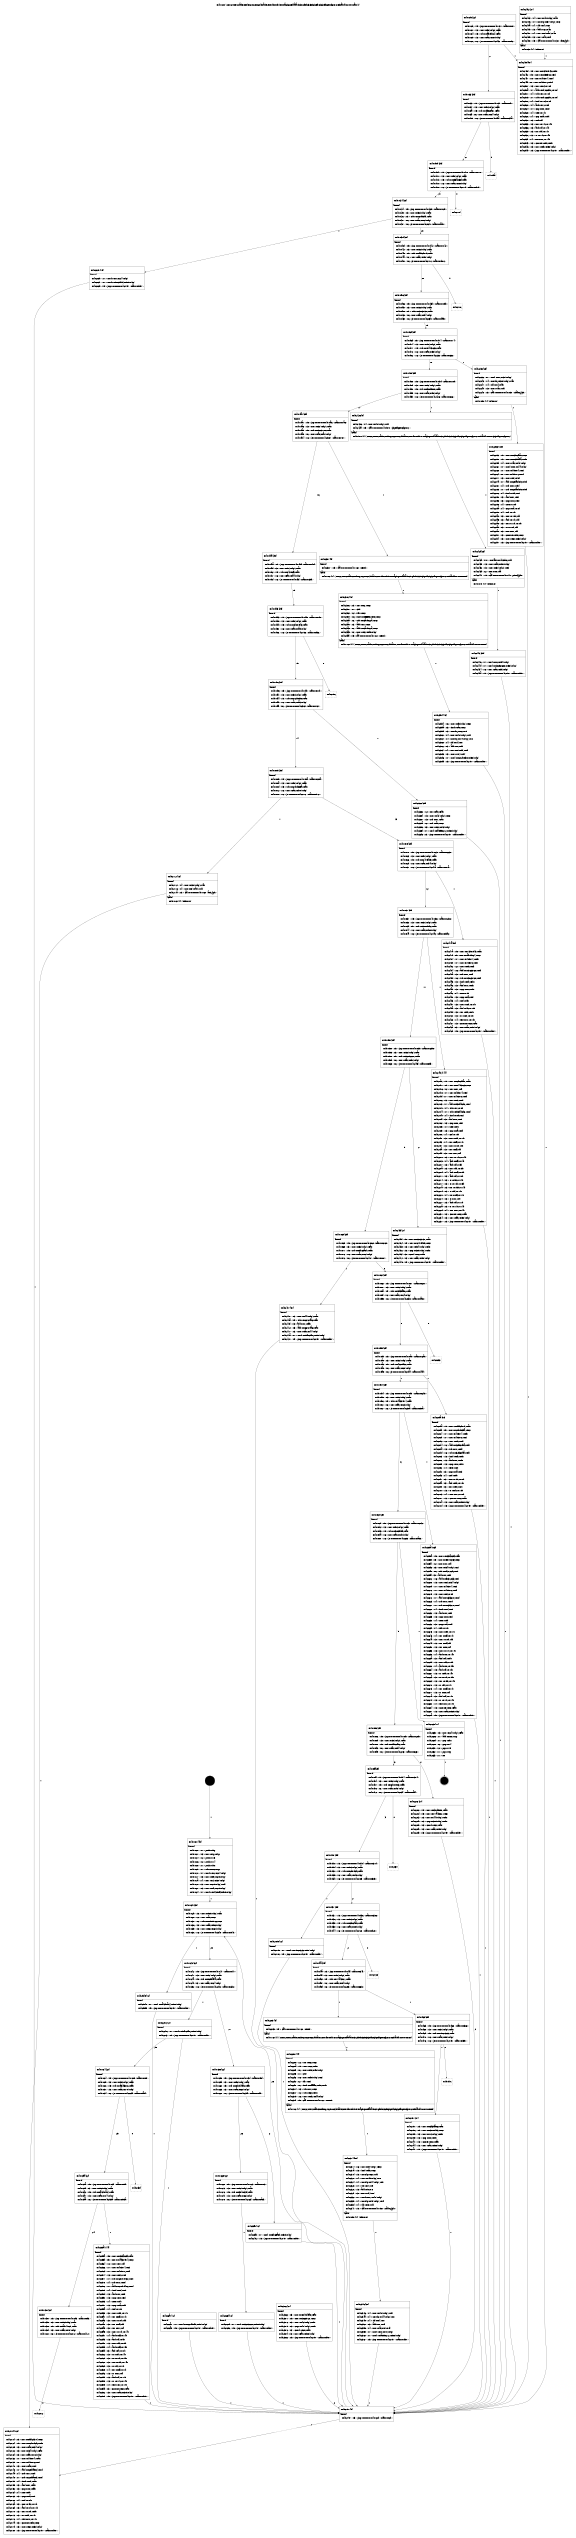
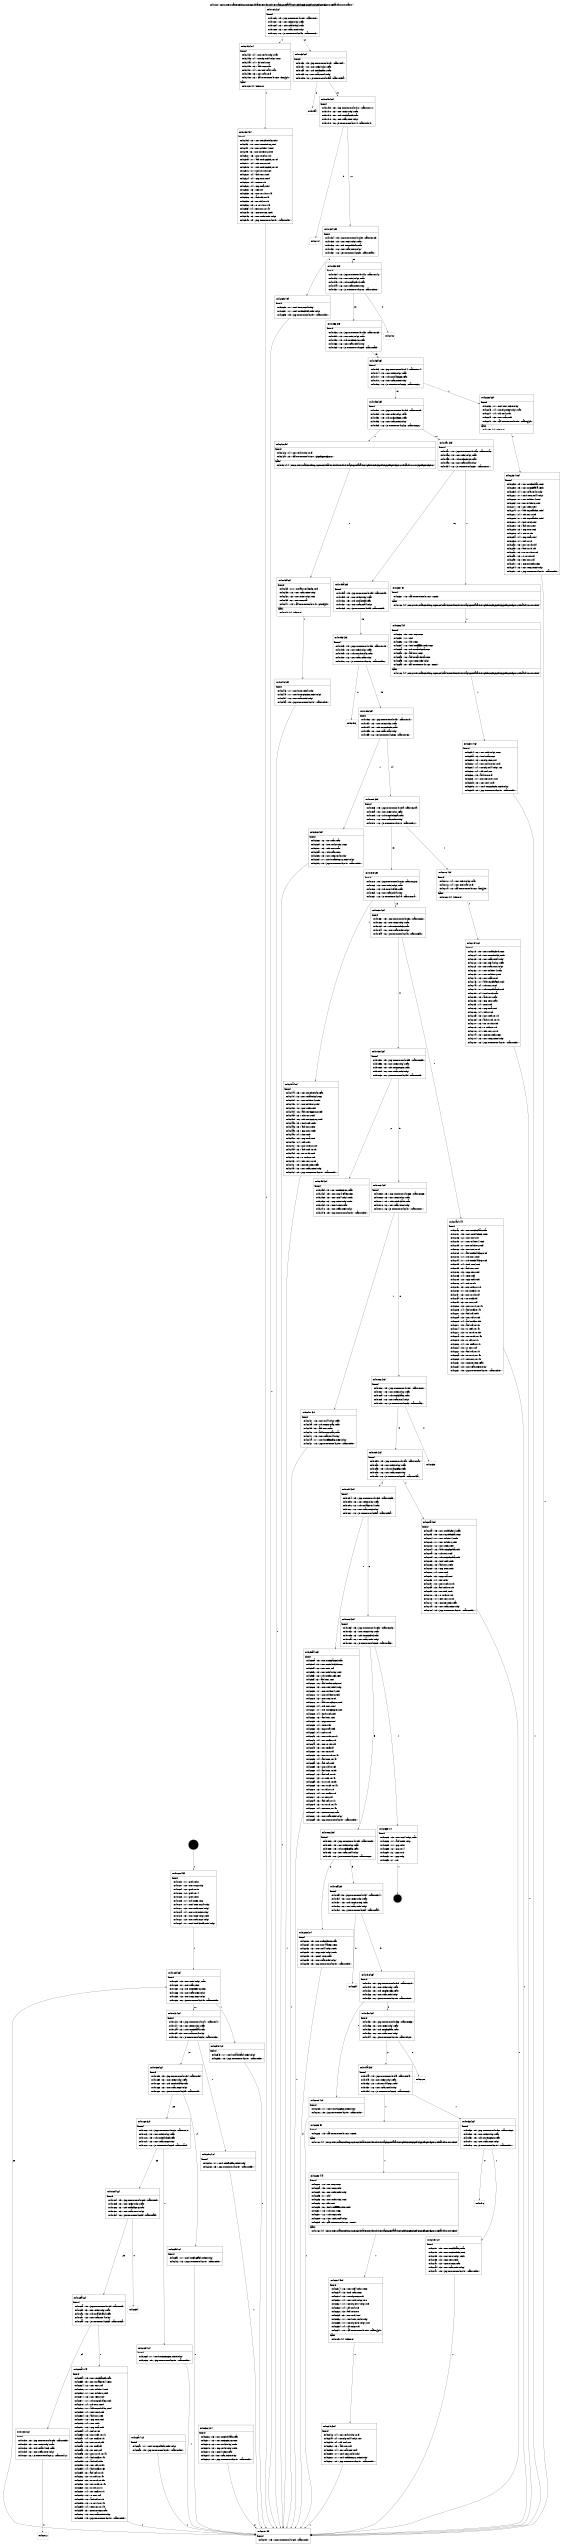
edge "0x401cdc [22]" -> "0x4024ed [97]": now "0x401cdc [22]" -> "0x4024d2 [27]"
edge "0x4022bc [12]" -> "0x401c84 [22]": now "0x401c6e [22]" -> "0x401c84 [22]"
edge "0x402797 [5]" -> "0x40211f [102]": reversed
